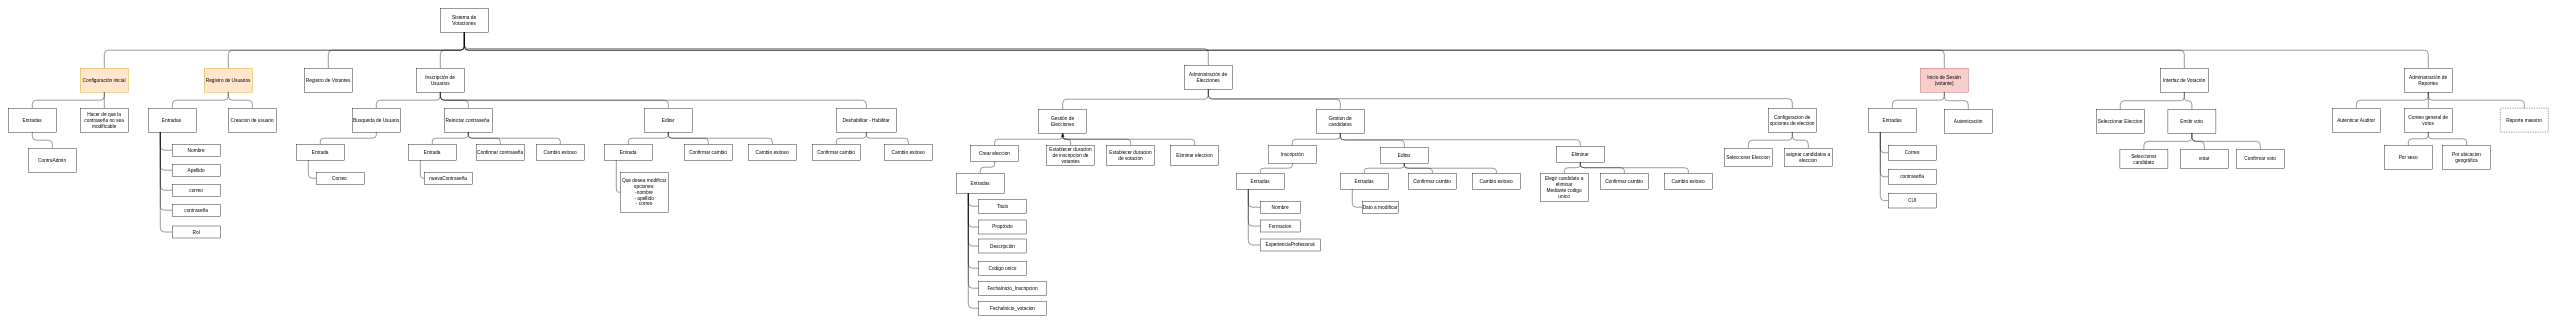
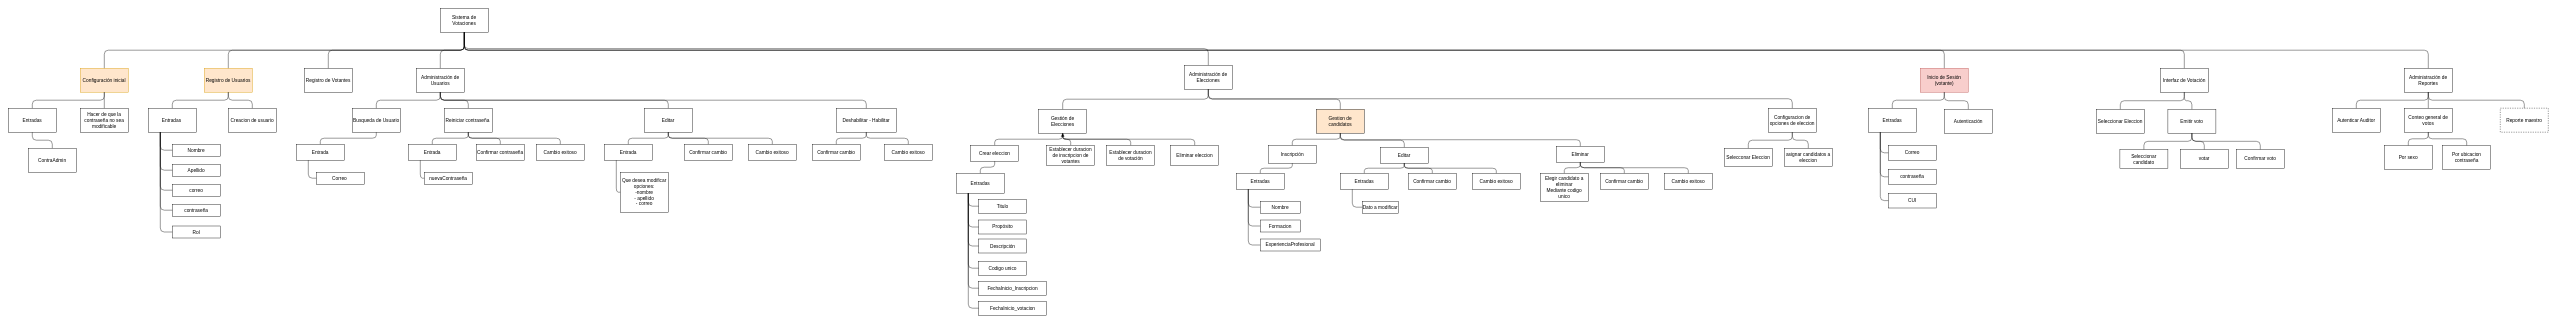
node "Inscripción de Usuarios": label "Inscripción de Usuarios" -> "Administración de Usuarios"
node "Gestion de candidatos": fillcolor #ffffff -> #ffe6cc
node "Por ubicacion geográfica": label "Por ubicacion geográfica" -> "Por ubicacion contraseña"
